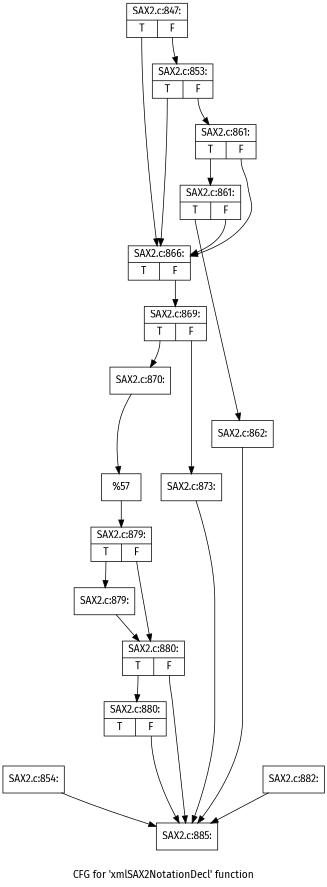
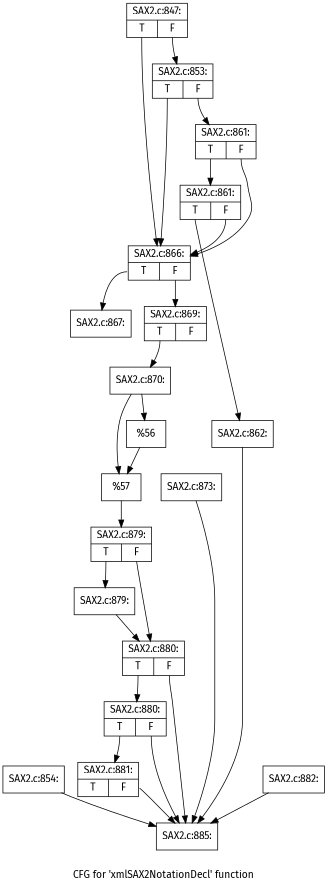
node "SAX2.c:867:": added
edge "SAX2.c:869:" -> "SAX2.c:873:": removed
node "%56": added
node "SAX2.c:881:": added
